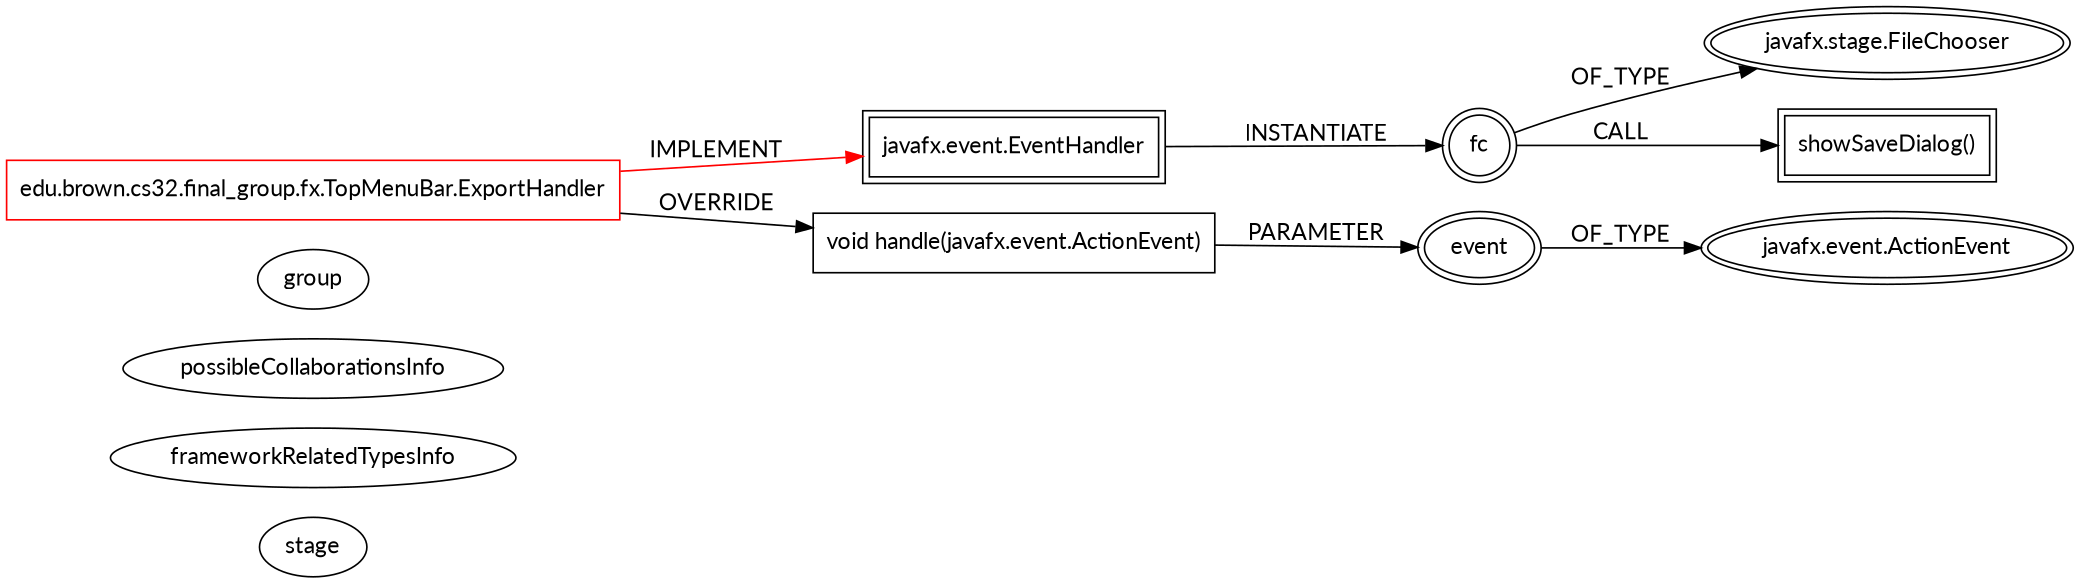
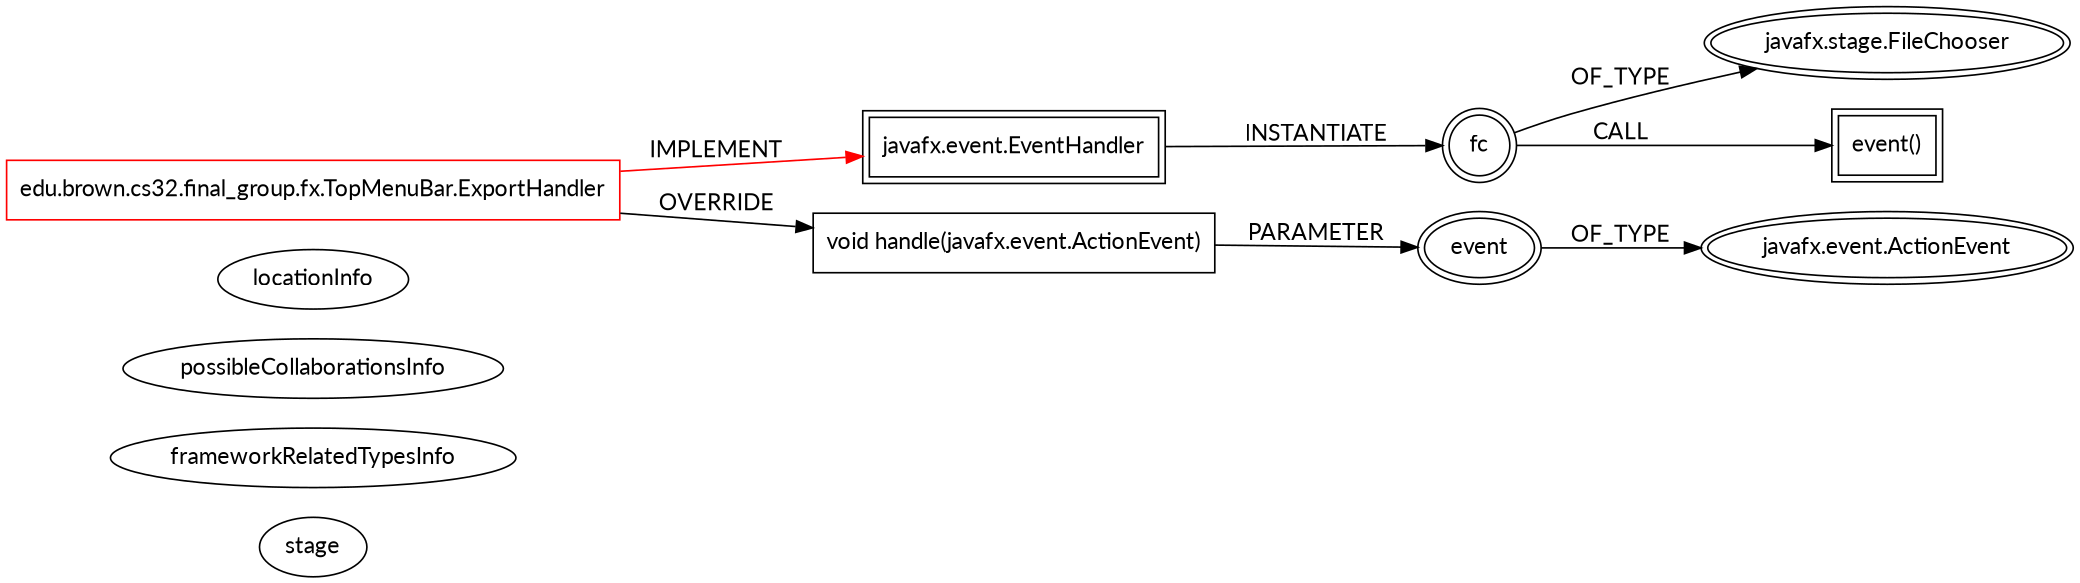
node "showSaveDialog()": label "showSaveDialog()" -> "event()"
node "group": label "group" -> "locationInfo"
